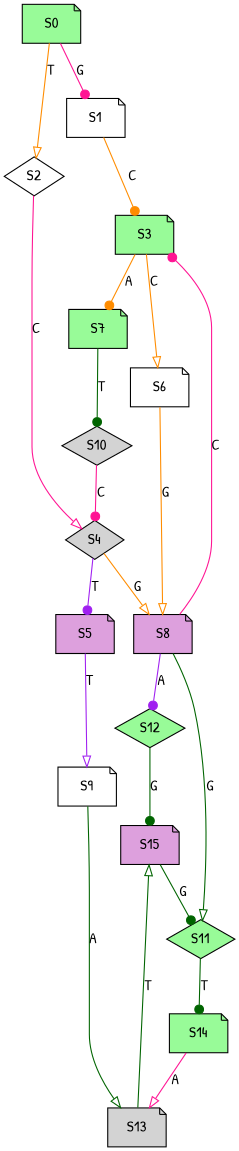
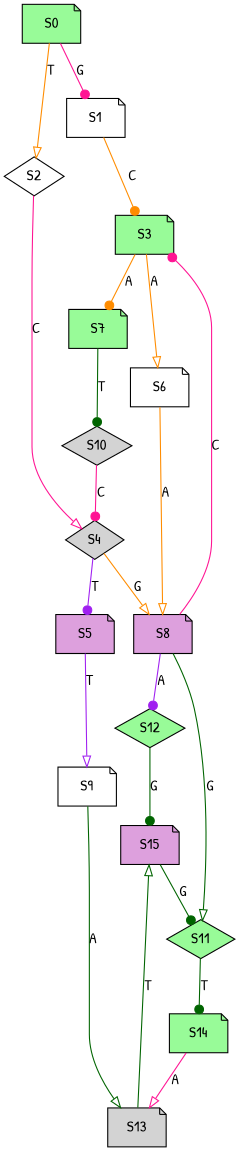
edge "S3" -> "S6": label "C" -> "A"
edge "S6" -> "S8": label "G" -> "A"
